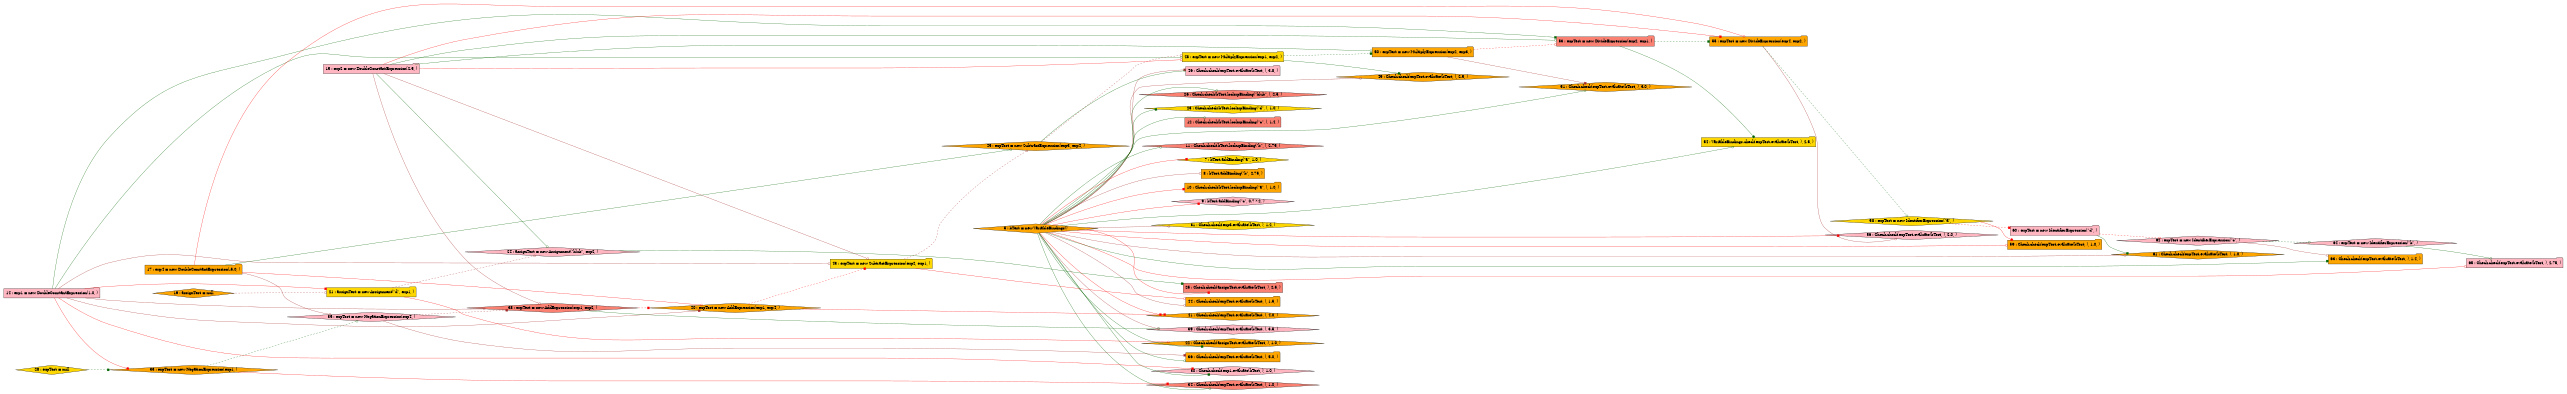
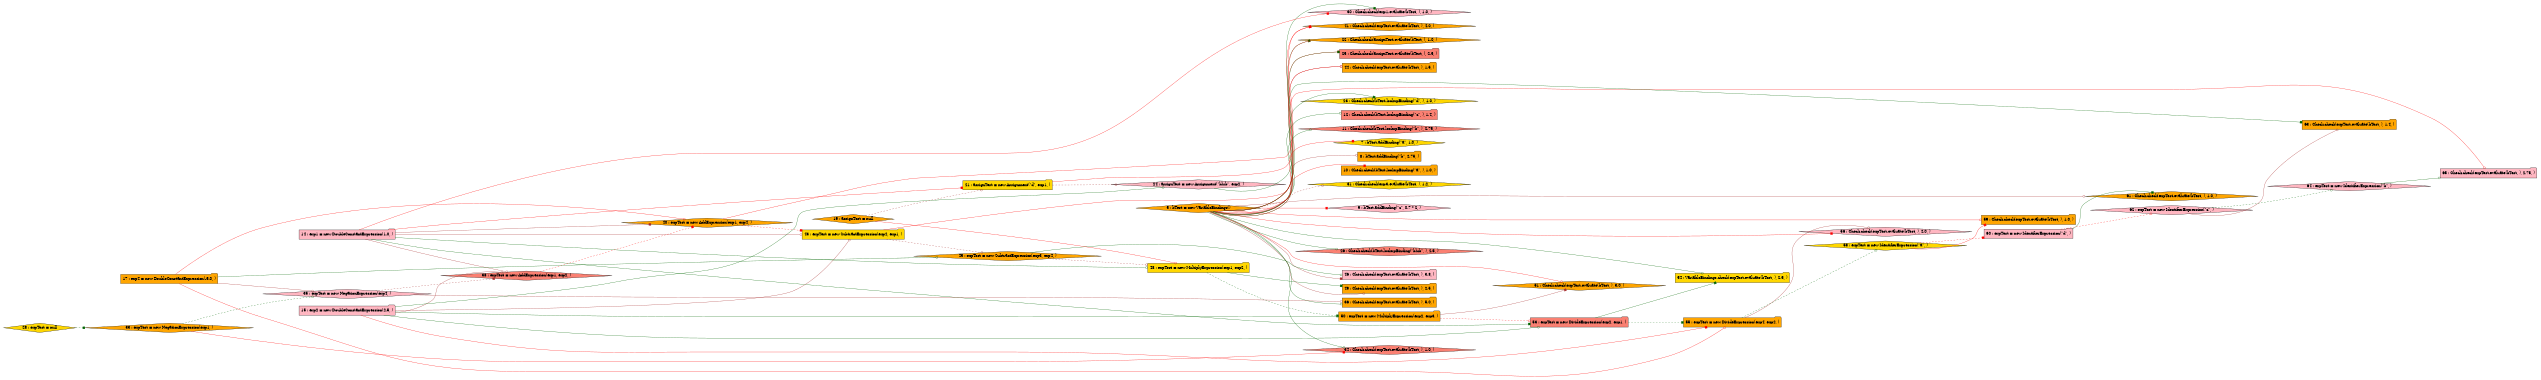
edge "15 : exp2 = new DoubleConstantExpression(2.5, )" -> "48 : expTest = new MultiplyExpression(exp1, exp2, )": now "19 : assignTest = null" -> "48 : expTest = new MultiplyExpression(exp1, exp2, )"
node "49 : Check.check(expTest.evaluate(bTest, ), 2.5, )": shape diamond -> folder
edge "5 : bTest = new VariableBindings()" -> "51 : Check.check(expTest.evaluate(bTest, ), 3.0, )": color darkgreen -> red
edge "5 : bTest = new VariableBindings()" -> "31 : Check.check(exp3.evaluate(bTest, ), 1.2, )": style solid -> dashed
node "39 : Check.check(expTest.evaluate(bTest, ), 3.5, )": removed
edge "14 : exp1 = new DoubleConstantExpression(1.0, )" -> "33 : expTest = new NegationExpression(exp1, )": removed
edge "35 : expTest = new NegationExpression(exp4, )" -> "36 : Check.check(expTest.evaluate(bTest, ), 5.0, )": arrowhead box -> odot
